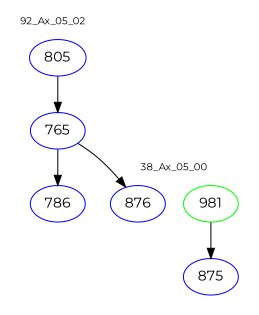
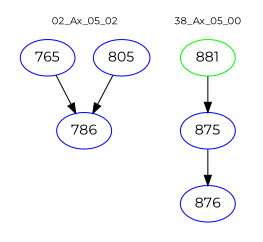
cluster "92_Ax_05_02": label "92_Ax_05_02" -> "02_Ax_05_02"
edge "805" -> "765": now "805" -> "786"
edge "765" -> "876": now "875" -> "876"
node "981": label "981" -> "881"
